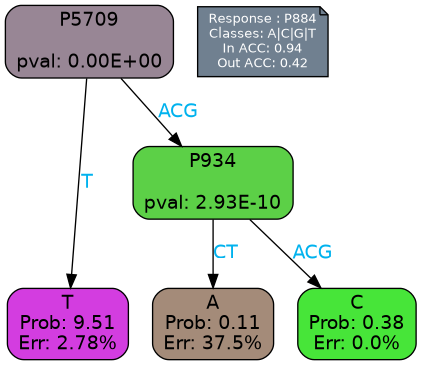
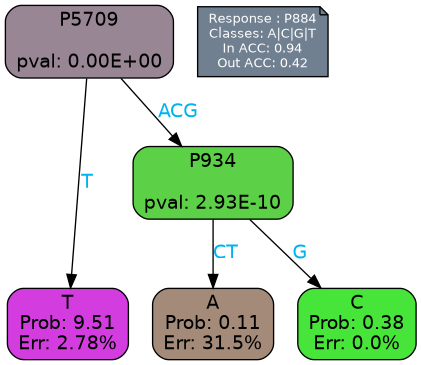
edge "P934 pval: 2.93E-10" -> "C Prob: 0.38 Err: 0.0%": label "ACG" -> "G"
node "A Prob: 0.11 Err: 37.5%": label "A Prob: 0.11 Err: 37.5%" -> "A Prob: 0.11 Err: 31.5%"
